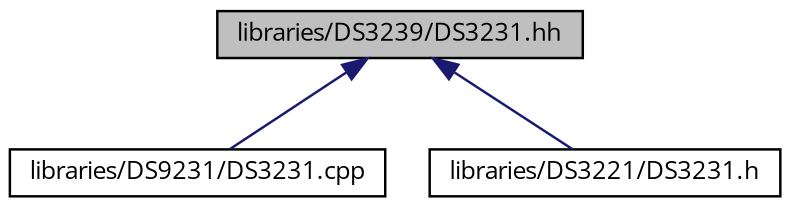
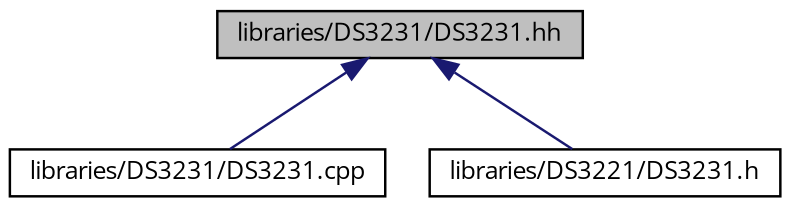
node "libraries/DS3239/DS3231.hh": label "libraries/DS3239/DS3231.hh" -> "libraries/DS3231/DS3231.hh"
node "libraries/DS9231/DS3231.cpp": label "libraries/DS9231/DS3231.cpp" -> "libraries/DS3231/DS3231.cpp"
